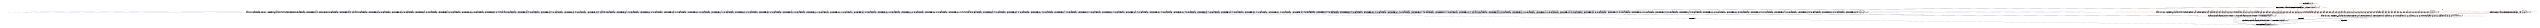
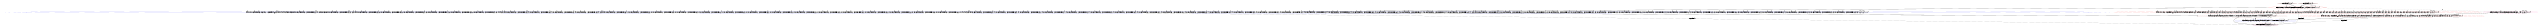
node "testMultiInner['0', '1', '0']": added
